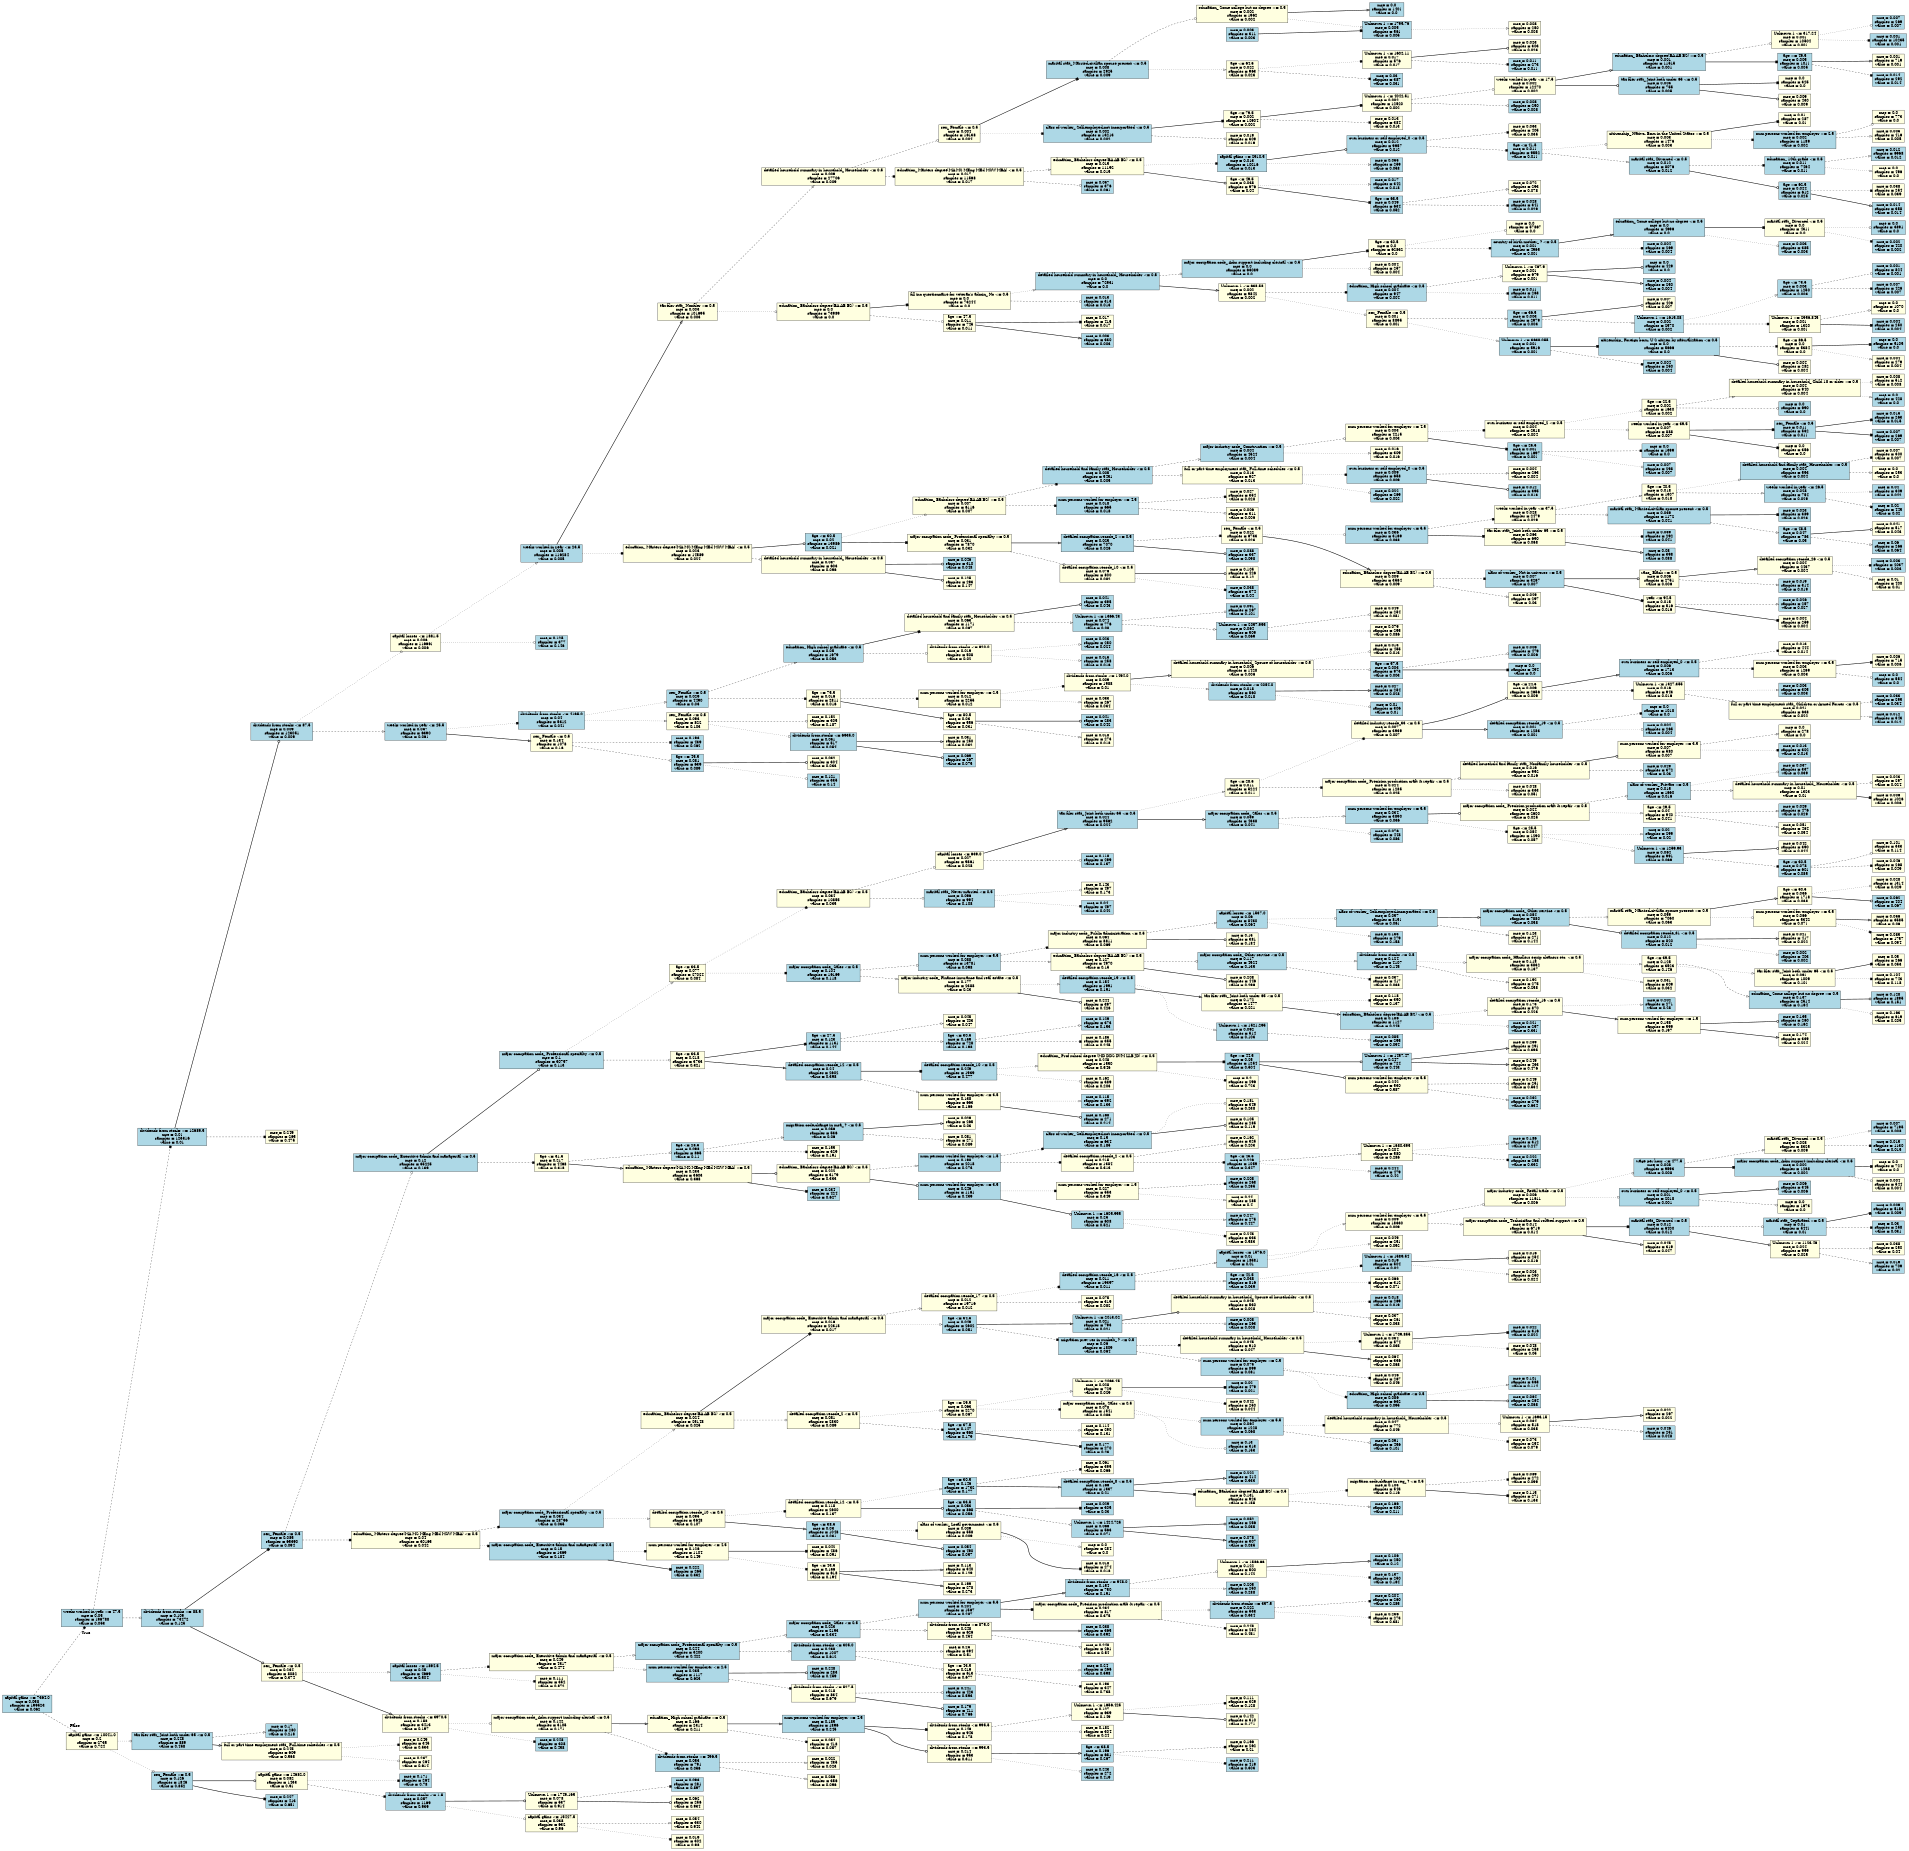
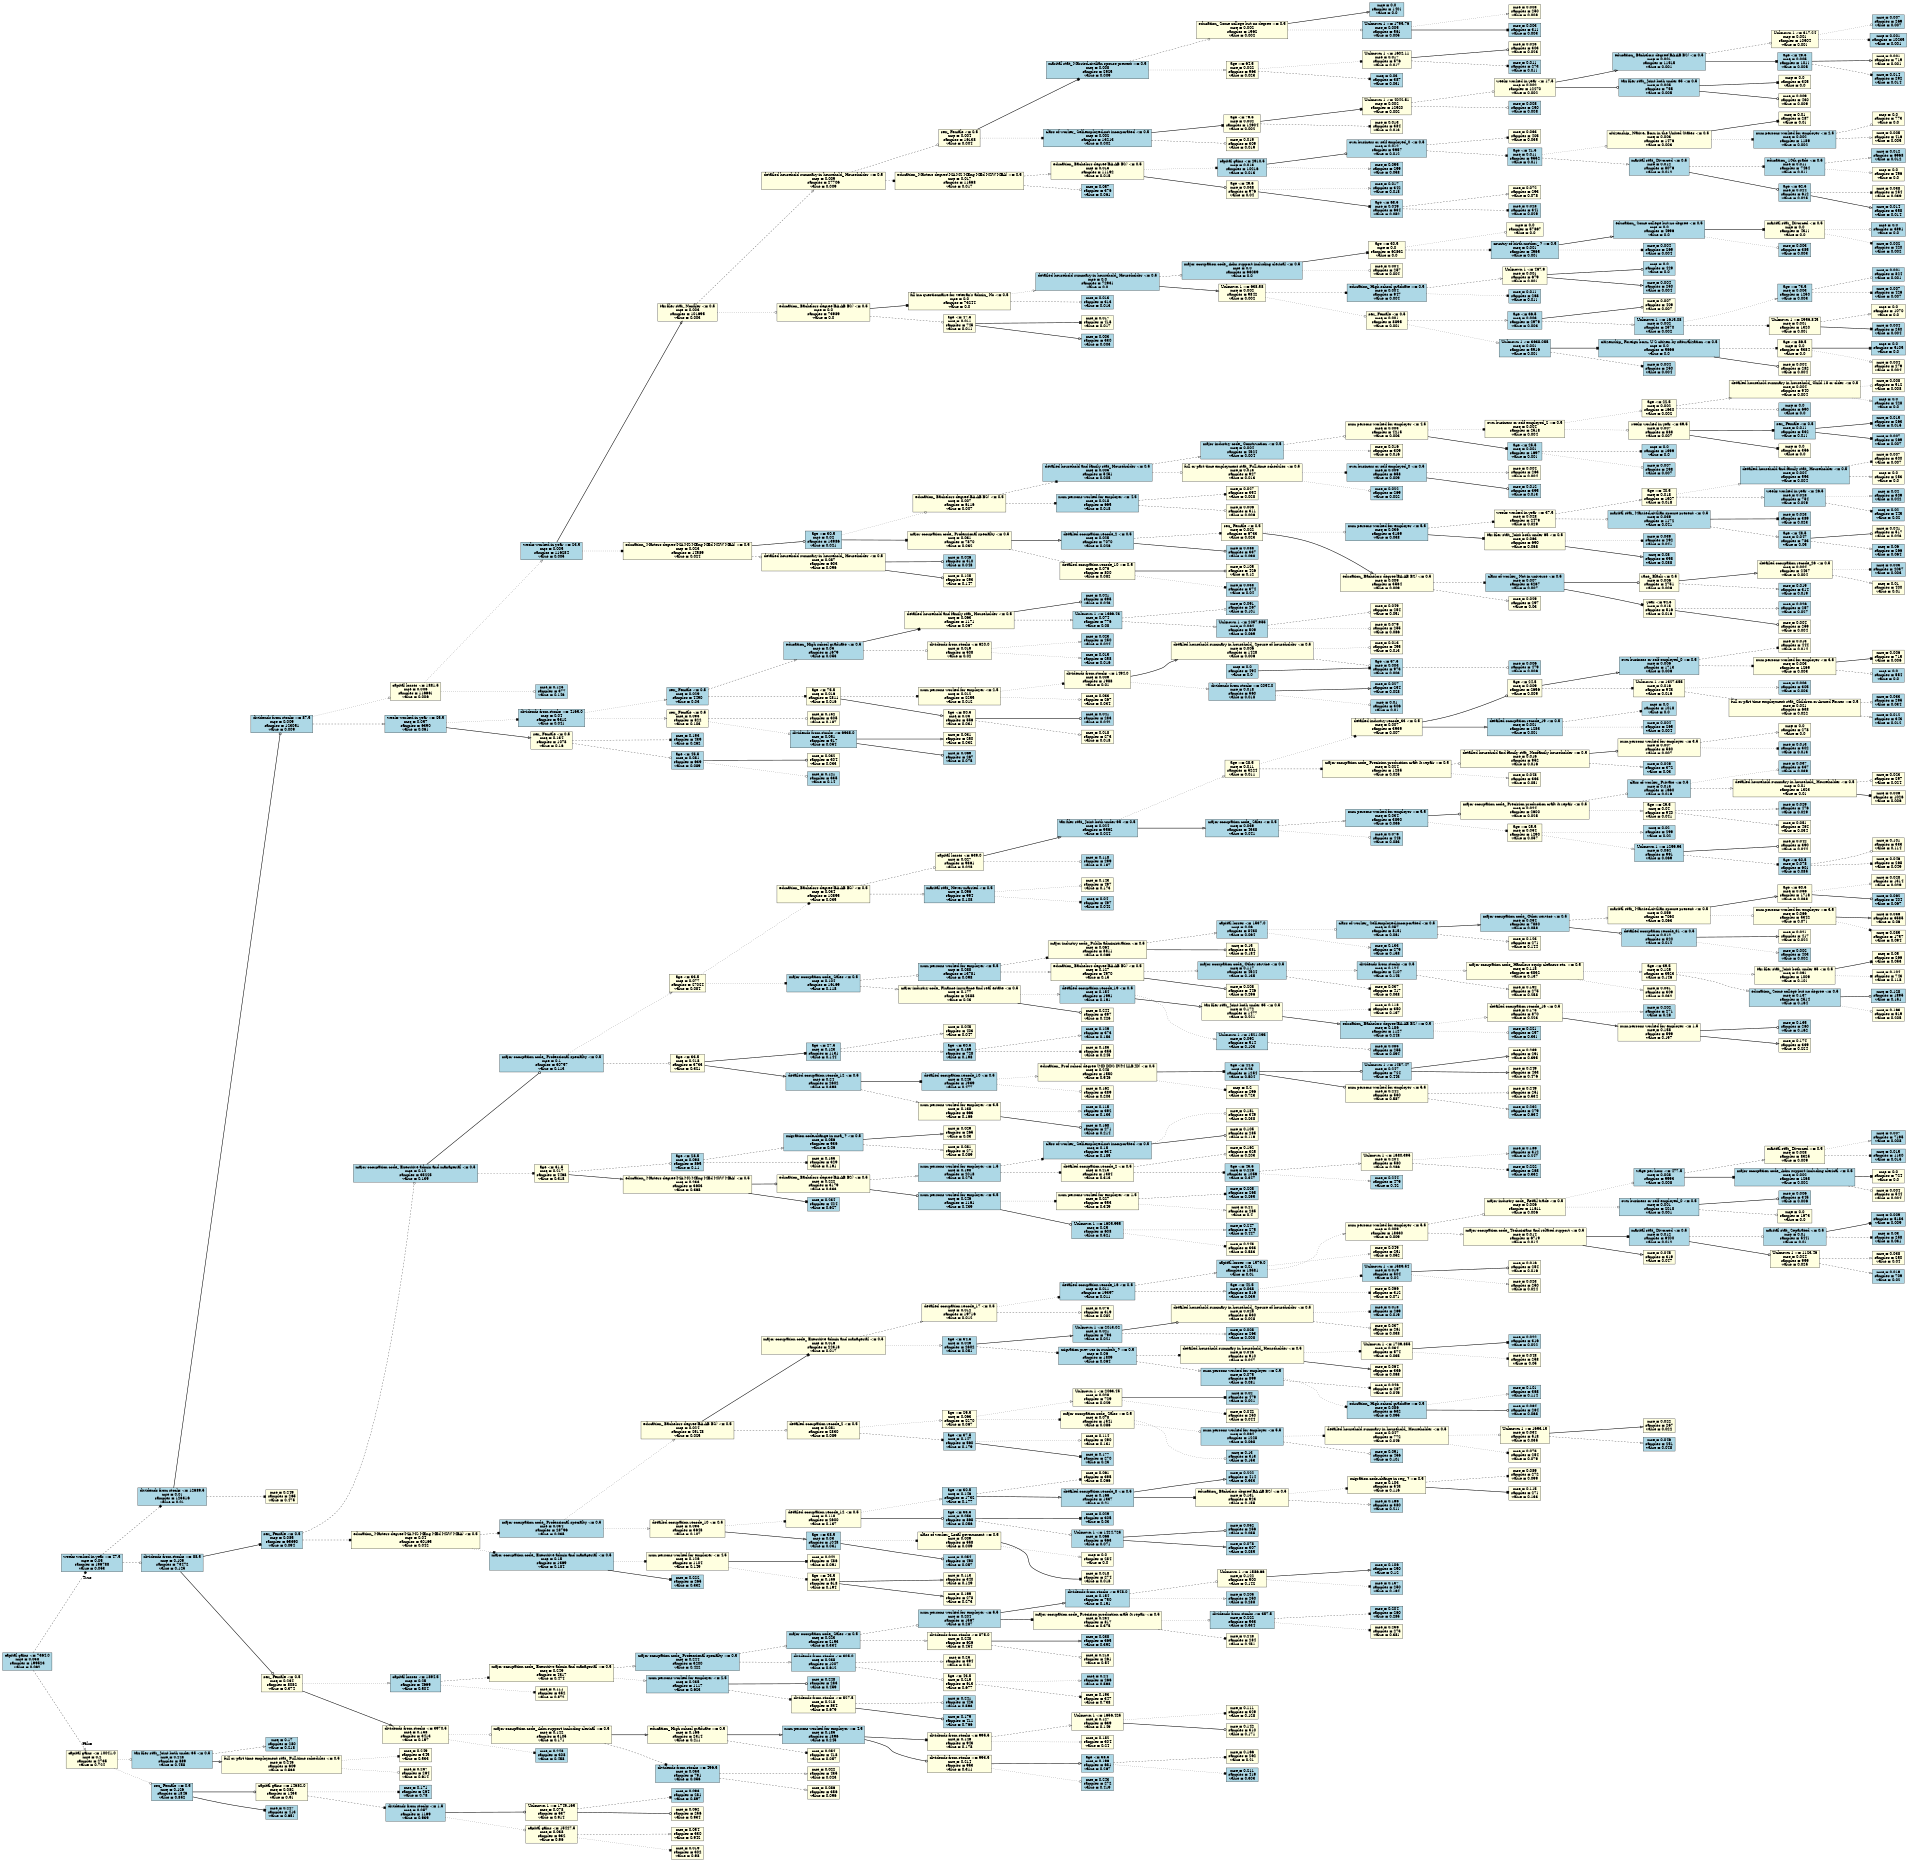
edge "mse = 0.003 samples = 311 value = 0.003" -> "Unknown 1 <= 1795.76 mse = 0.005 samples = 561 value = 0.005": reversed
edge "year <= 94.5 mse = 0.015 samples = 516 value = 0.016" -> "mse = 0.004 samples = 259 value = 0.004": arrowhead box -> odot
edge "age <= 57.5 mse = 0.003 samples = 973 value = 0.003" -> "mse = 0.0 samples = 494 value = 0.0": reversed
node "mse = 0.248 samples = 261 value = 0.54": label "mse = 0.248 samples = 261 value = 0.54" -> "mse = 0.218 samples = 261 value = 0.54"
